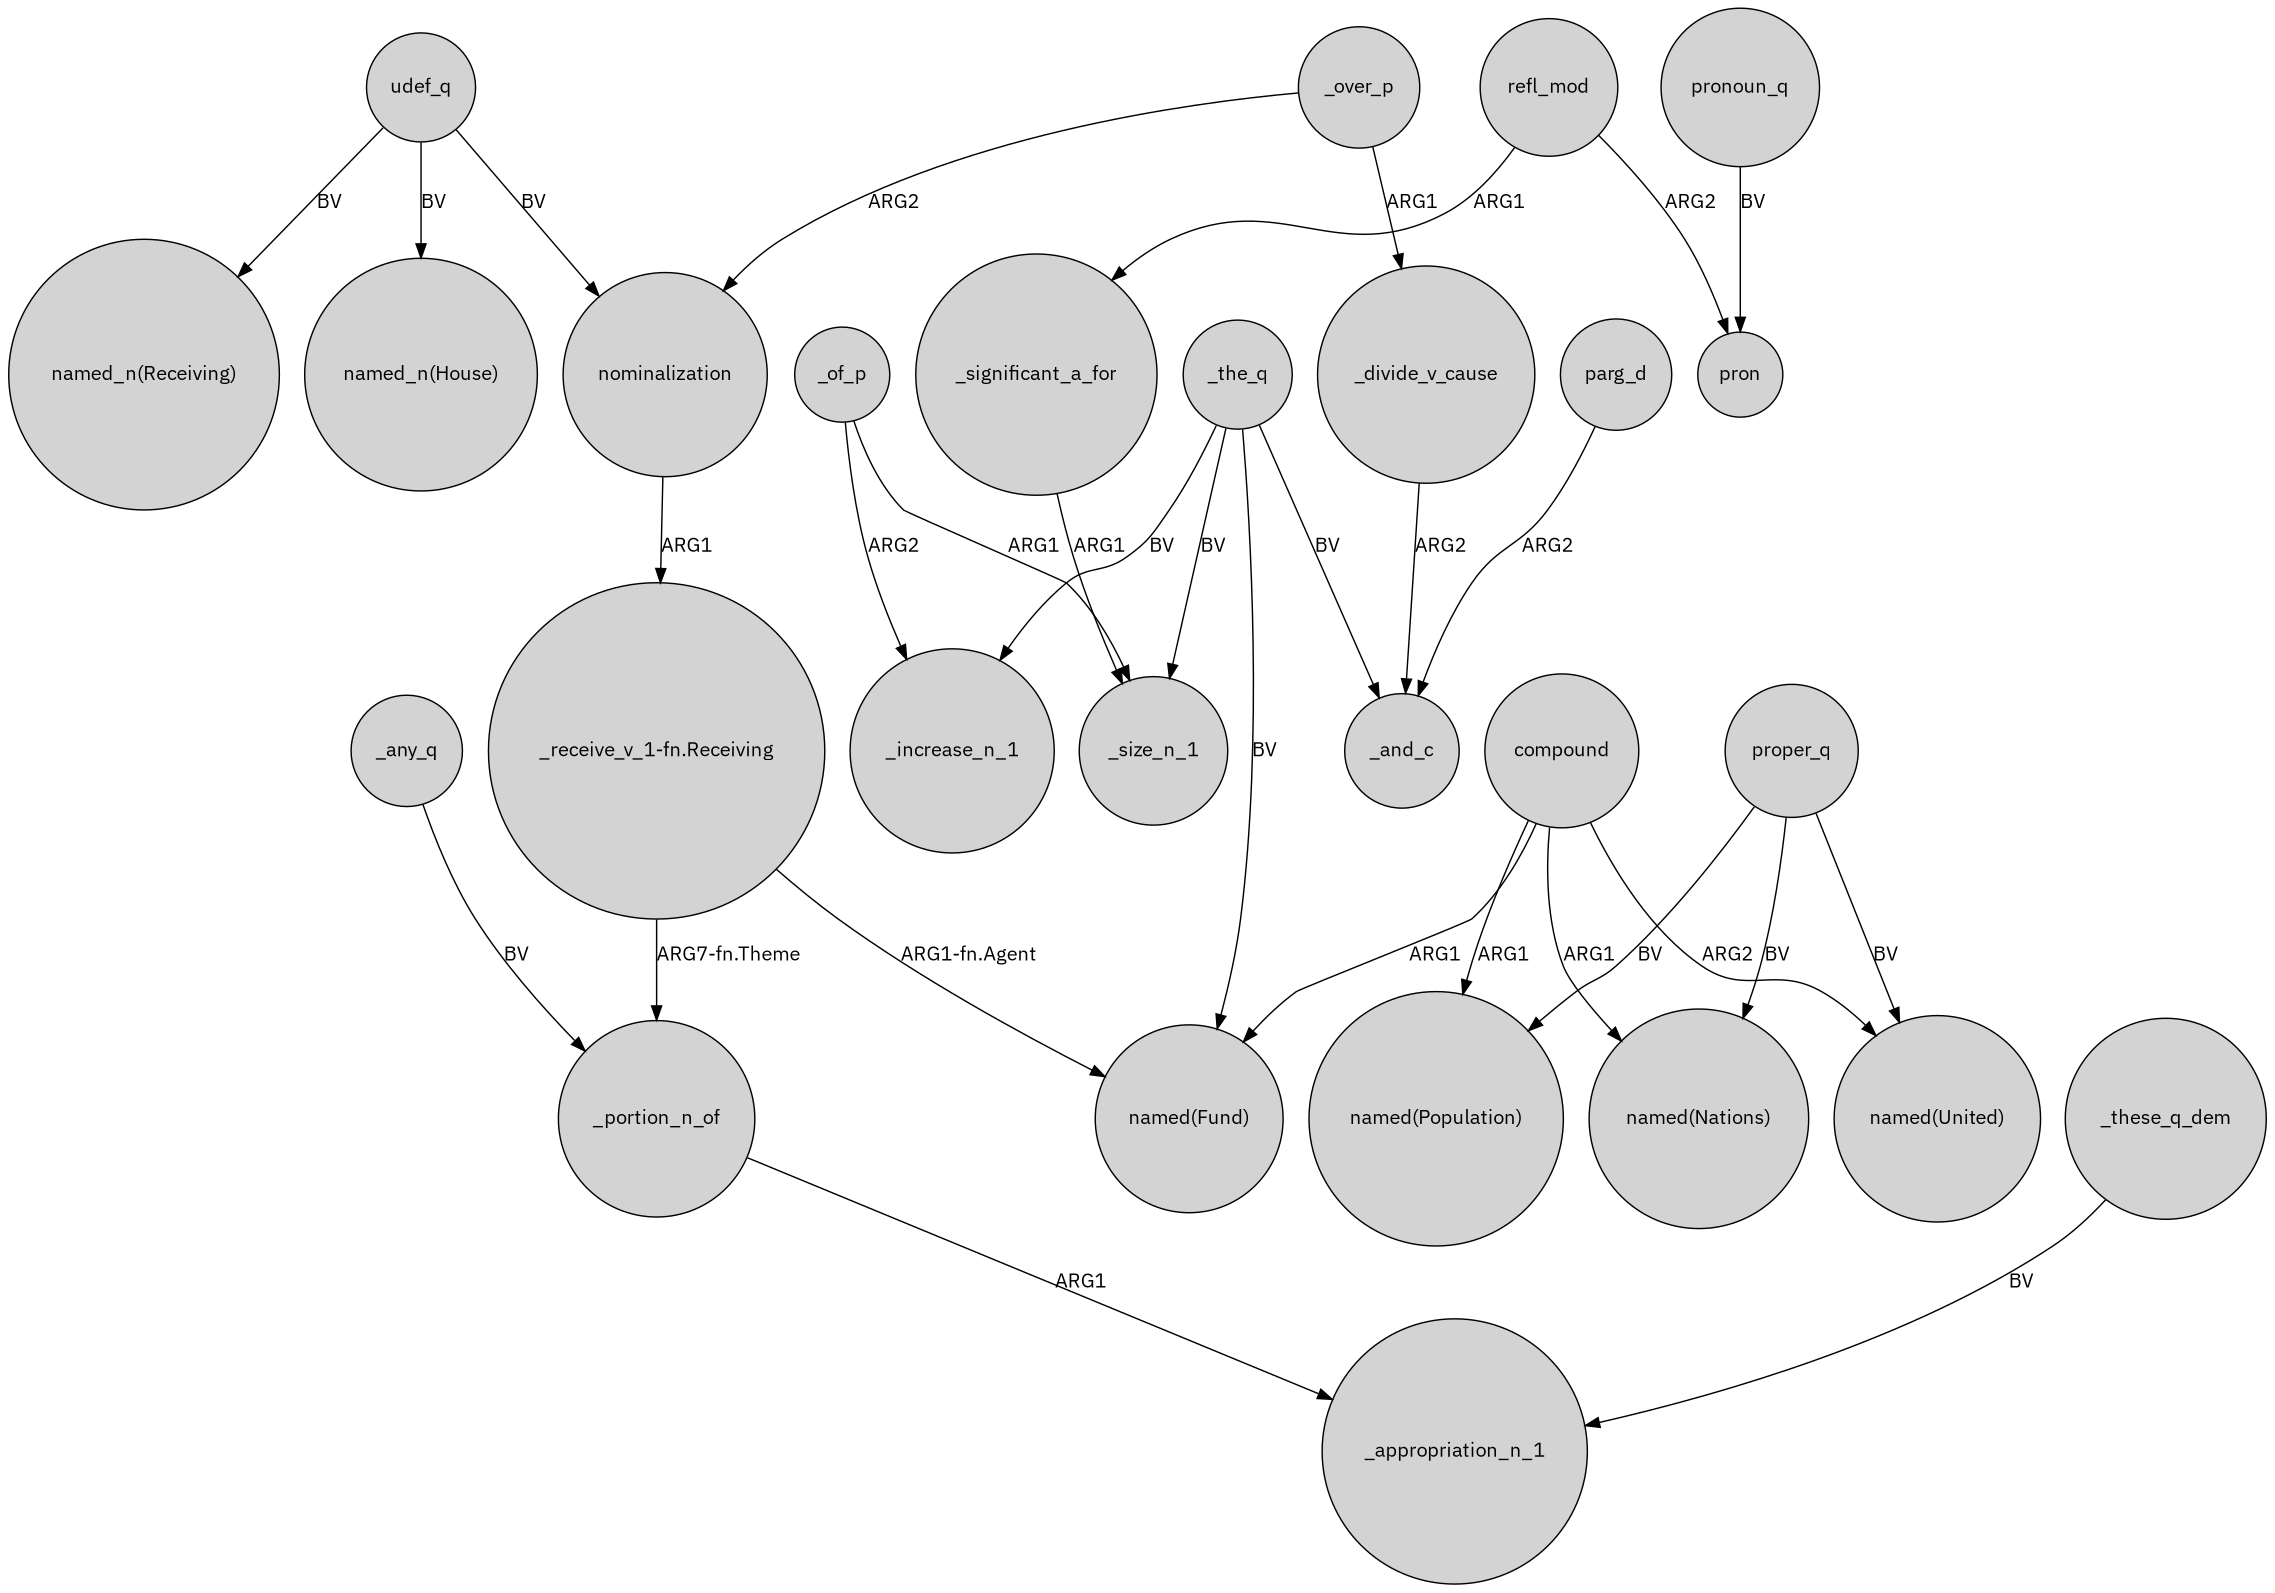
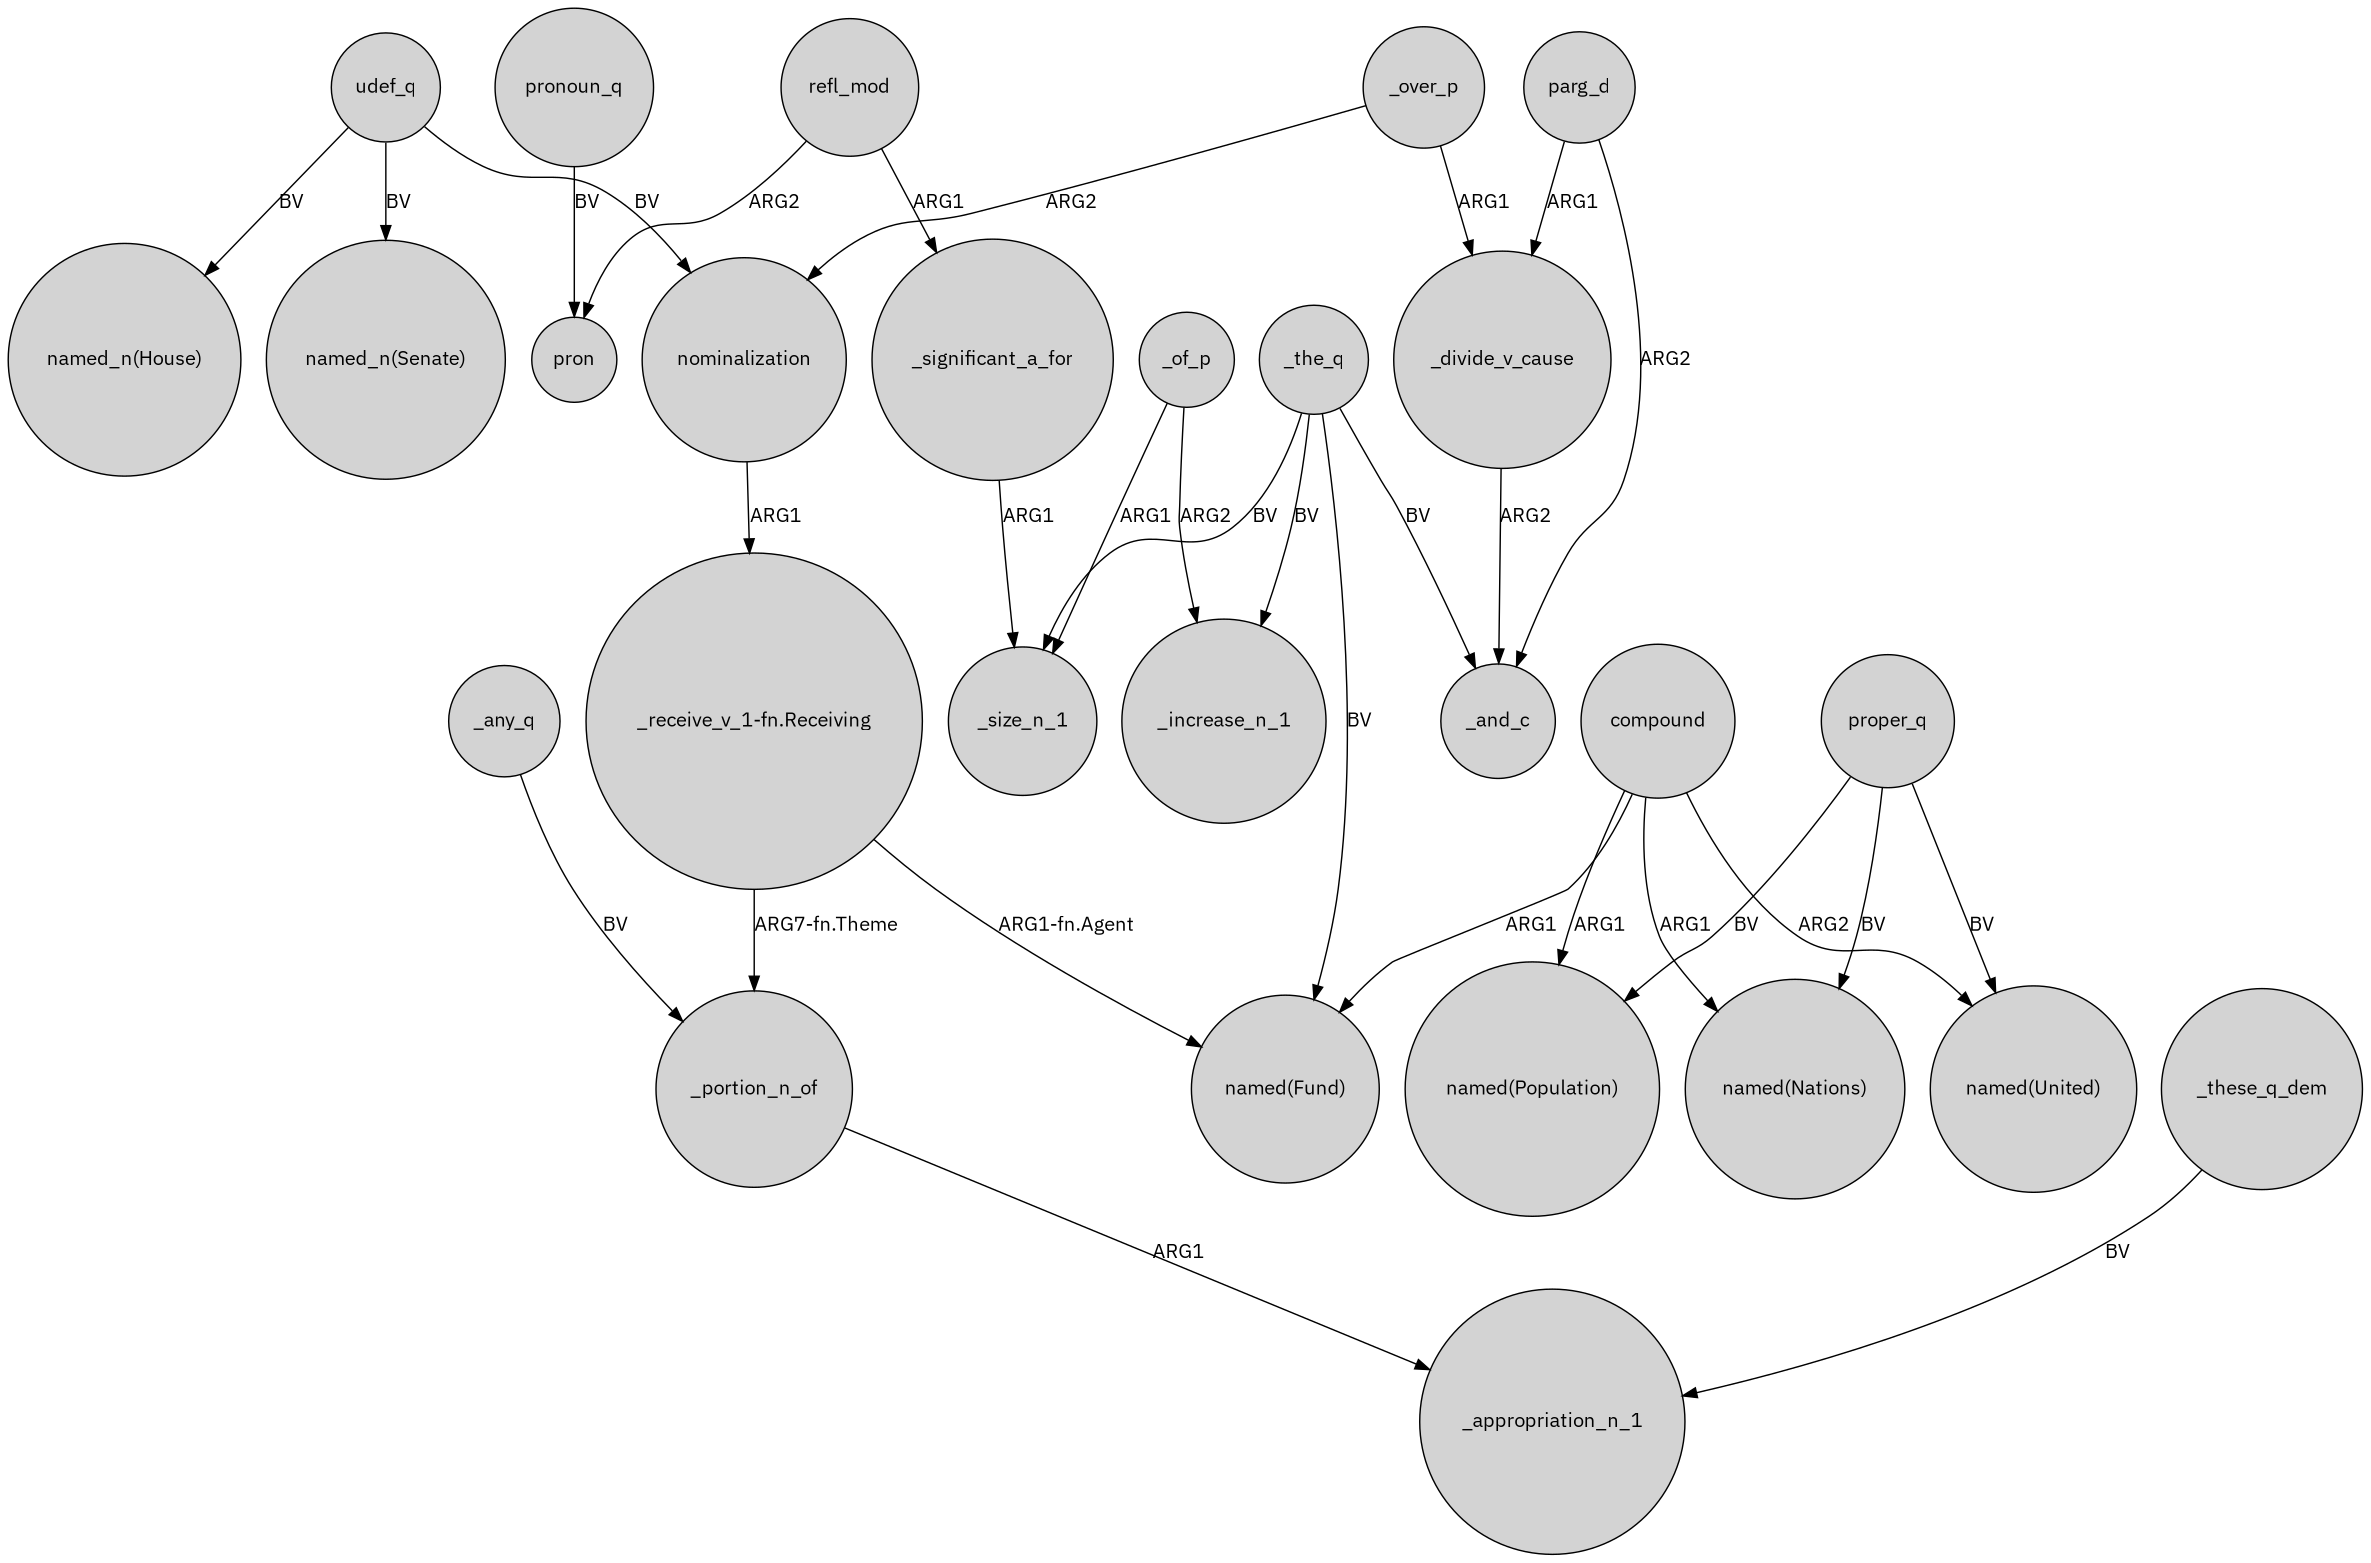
edge "parg_d" -> "_divide_v_cause": added, label "ARG1"
node "named_n(Receiving)": label "named_n(Receiving)" -> "named_n(Senate)"
